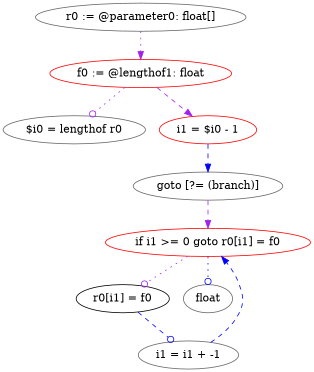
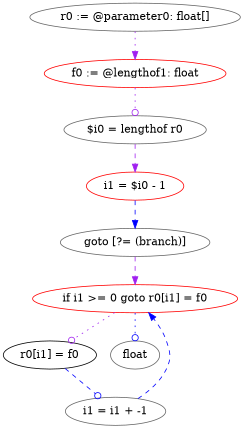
edge "f0 := @lengthof1: float" -> "i1 = $i0 - 1": now "$i0 = lengthof r0" -> "i1 = $i0 - 1"
